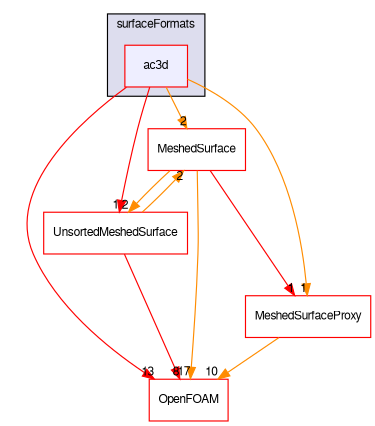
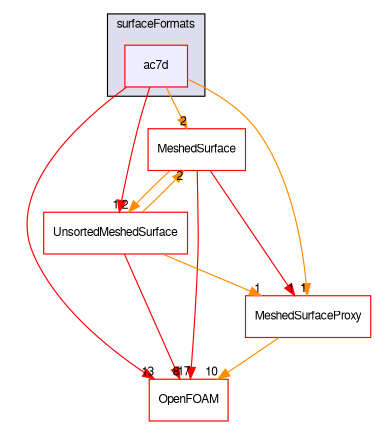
node "ac3d": label "ac3d" -> "ac7d"
edge "MeshedSurface" -> "OpenFOAM": color darkorange -> red
edge "UnsortedMeshedSurface" -> "MeshedSurfaceProxy": added
